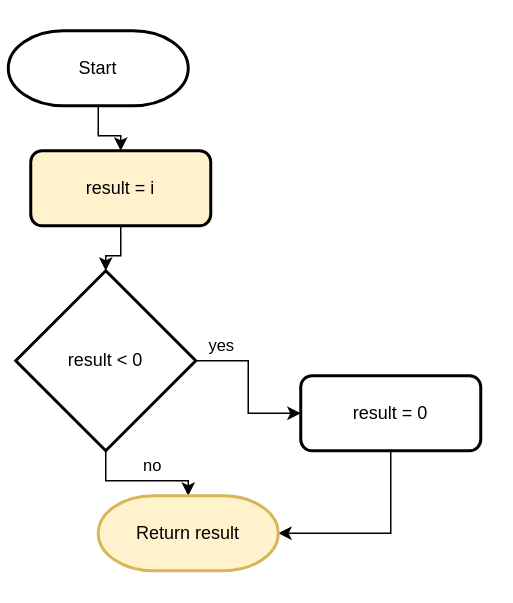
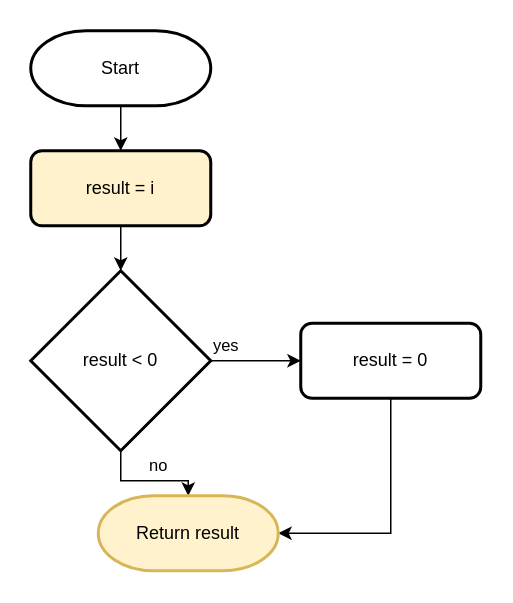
node "Start": moved (98, 68) -> (121, 68)
node "result < 0": moved (106, 361) -> (121, 361)
node "result = 0": moved (391, 413) -> (391, 361)
